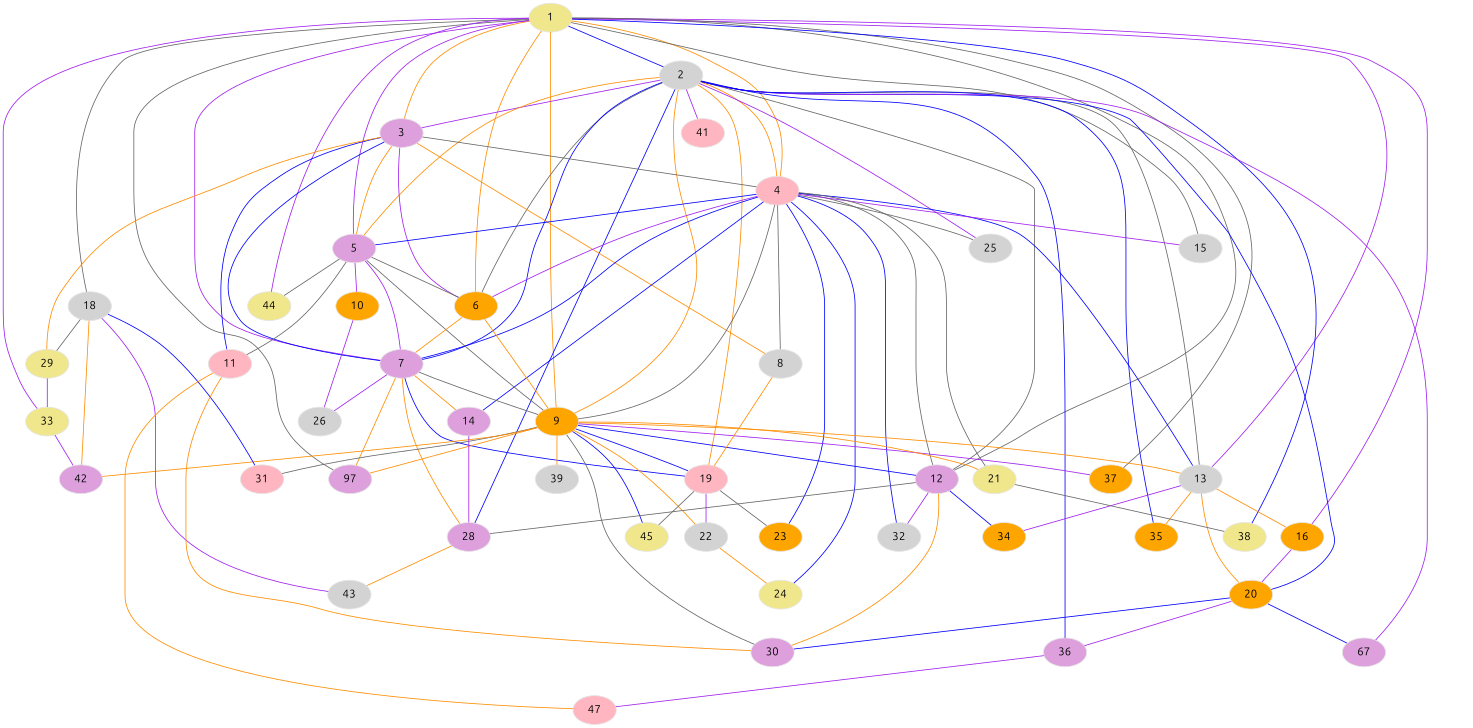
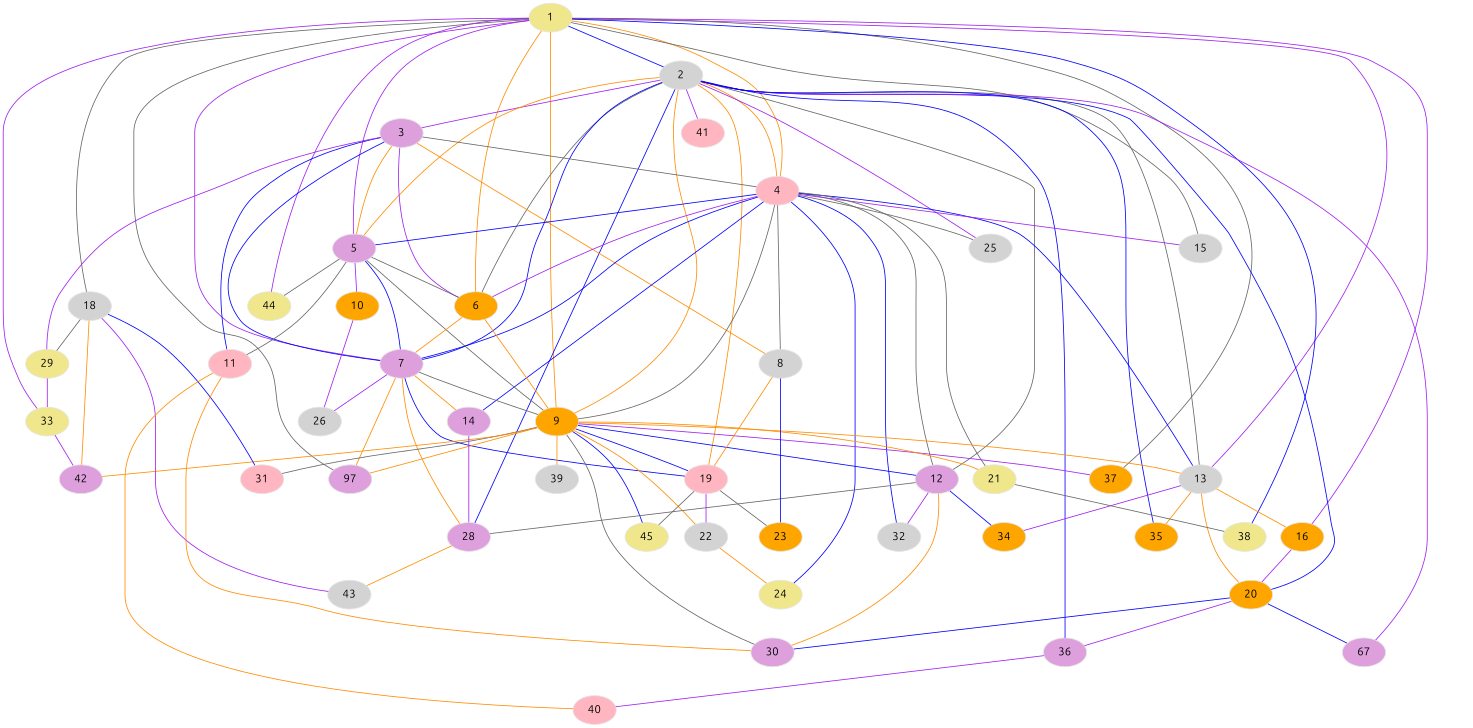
edge "1" -- "3": removed
edge "1" -- "12": removed
edge "3" -- "29": color darkorange -> purple
edge "5" -- "7": color purple -> blue
edge "4" -- "23": now "8" -- "23"
node "47": label "47" -> "40"
